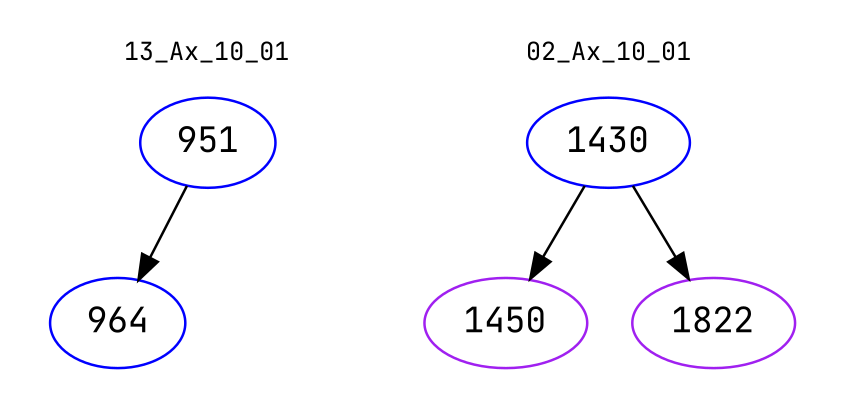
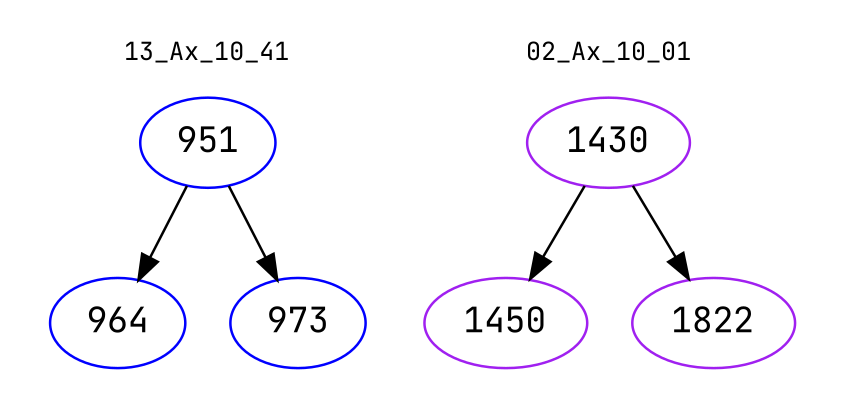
cluster "13_Ax_10_01": label "13_Ax_10_01" -> "13_Ax_10_41"
node "1430": color blue -> purple
node "973": added
